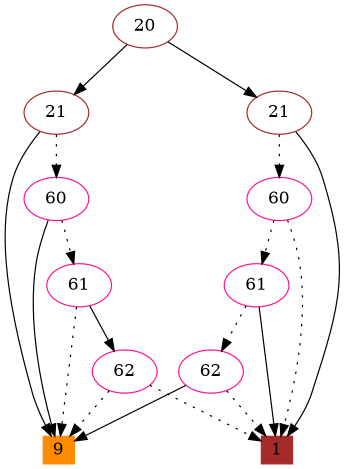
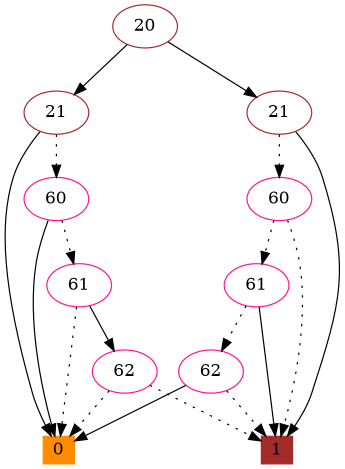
node "9": label "9" -> "0"
